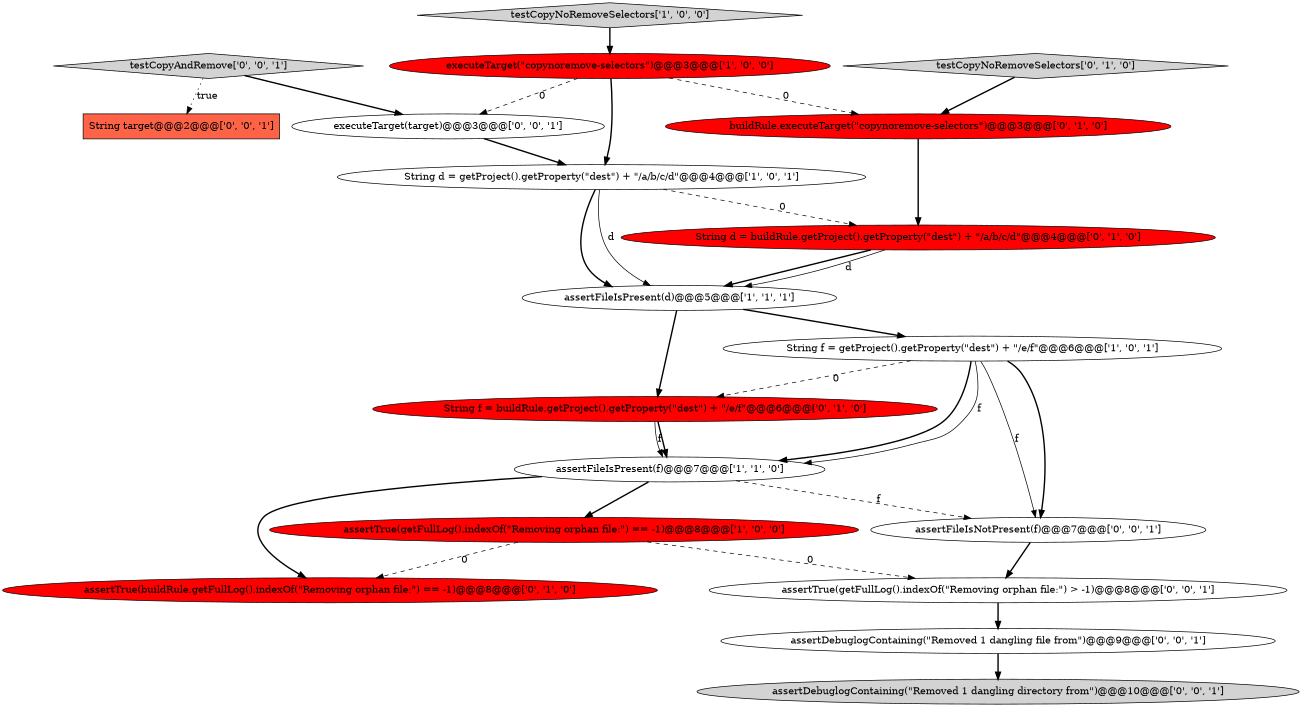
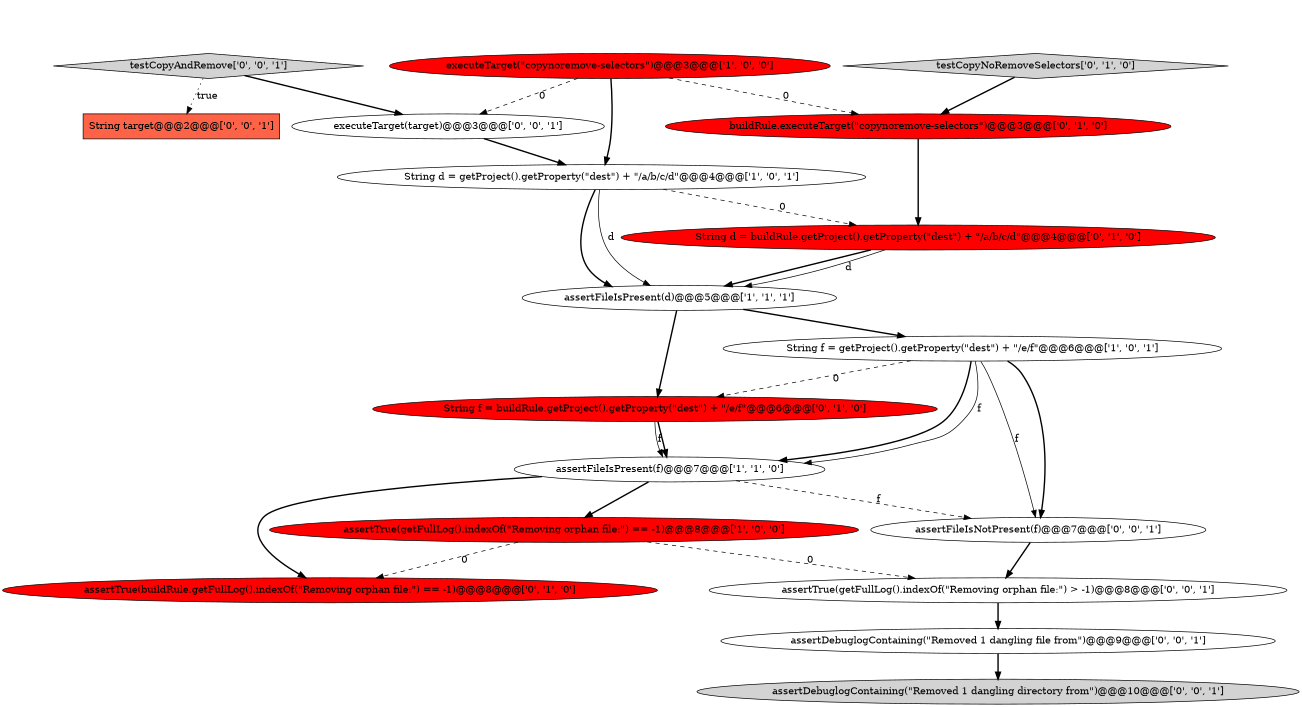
node "testCopyNoRemoveSelectors['1', '0', '0']": removed
